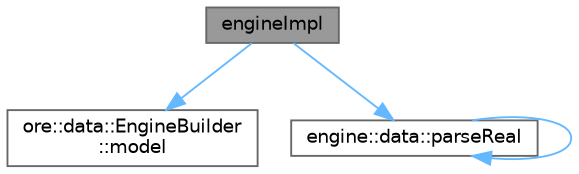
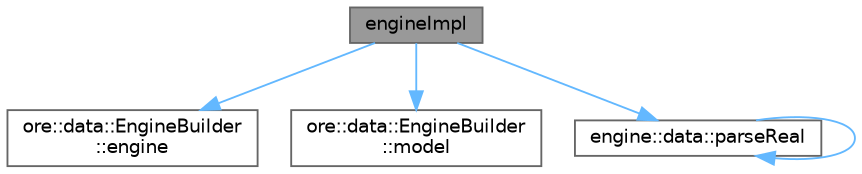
node "ore::data::EngineBuilder ::engine": added
